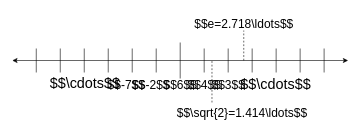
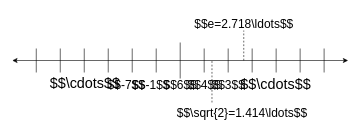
node "$$-2$$": label "$$-2$$" -> "$$-1$$"
